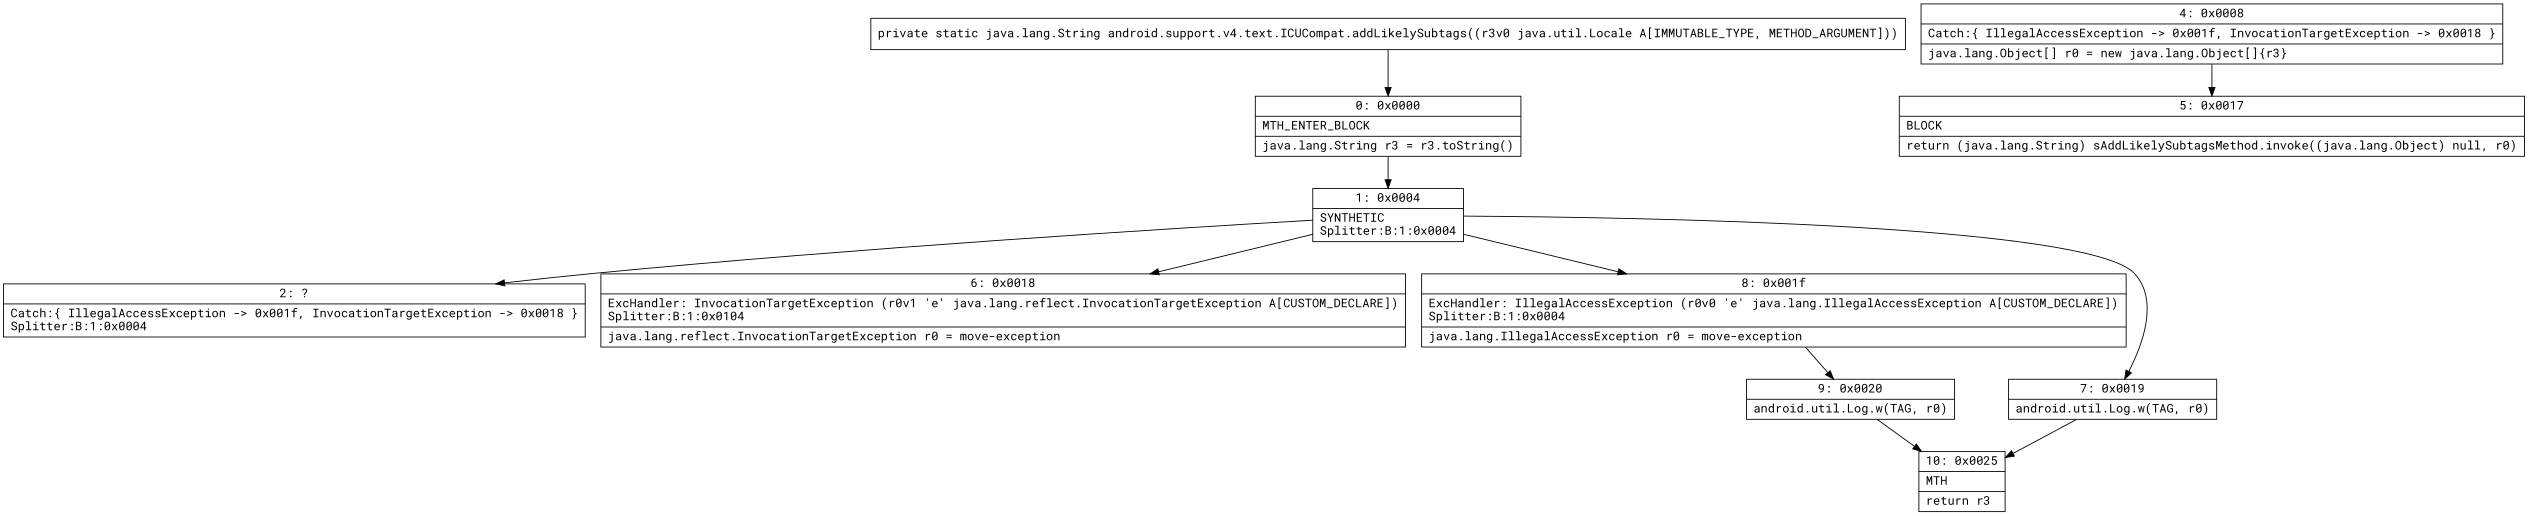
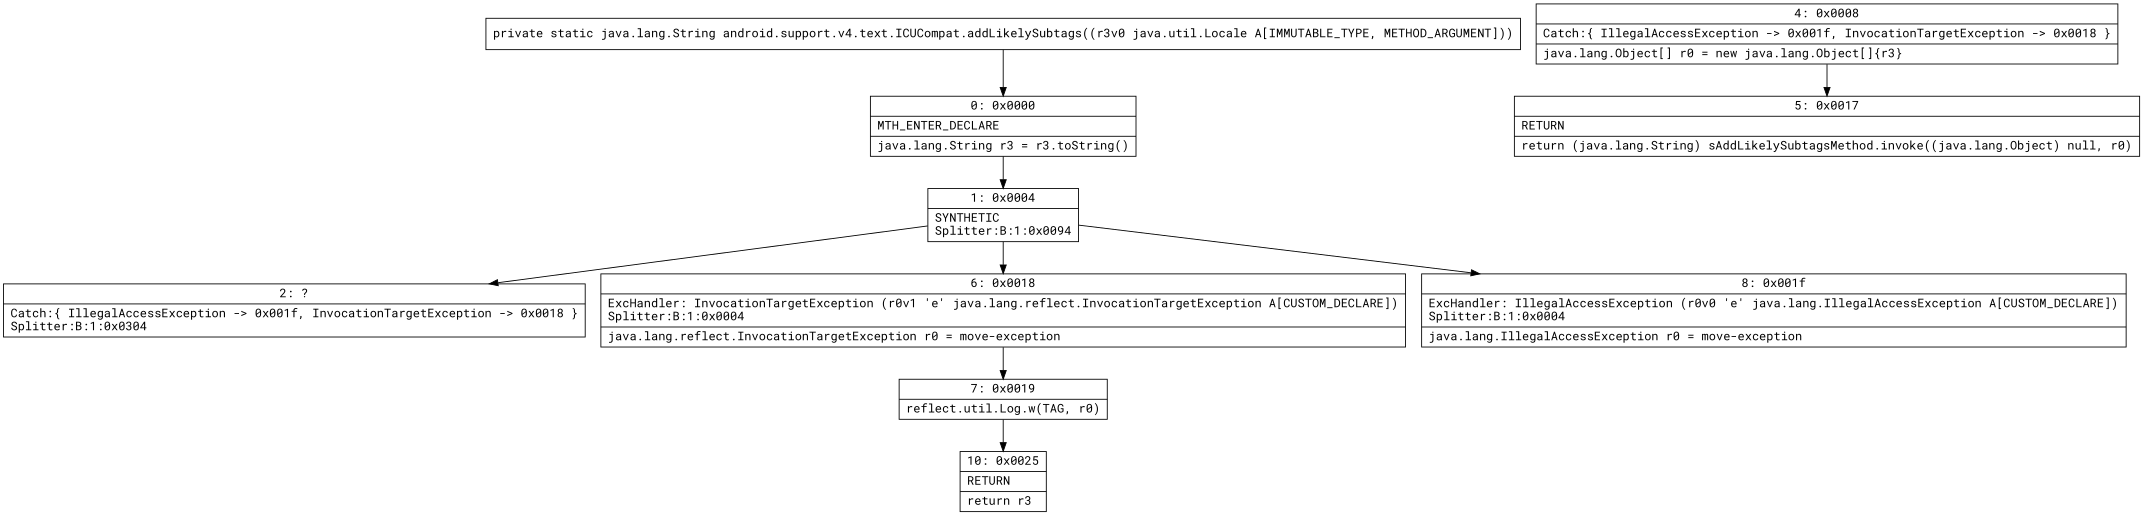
node "0: 0x0000": text "MTH_ENTER_BLOCK" -> "MTH_ENTER_DECLARE"
node "5: 0x0017": text "BLOCK" -> "RETURN"
edge "1: 0x0004" -> "7: 0x0019": now "6: 0x0018" -> "7: 0x0019"
node "1: 0x0004": text "Splitter:B:1:0x0004" -> "Splitter:B:1:0x0094"
node "6: 0x0018": text "Splitter:B:1:0x0104" -> "Splitter:B:1:0x0004"
node "2: ?": text "Splitter:B:1:0x0004" -> "Splitter:B:1:0x0304"
node "9: 0x0020": removed
node "7: 0x0019": text "android.util.Log.w(TAG, r0)" -> "reflect.util.Log.w(TAG, r0)"
node "10: 0x0025": text "MTH" -> "RETURN"
